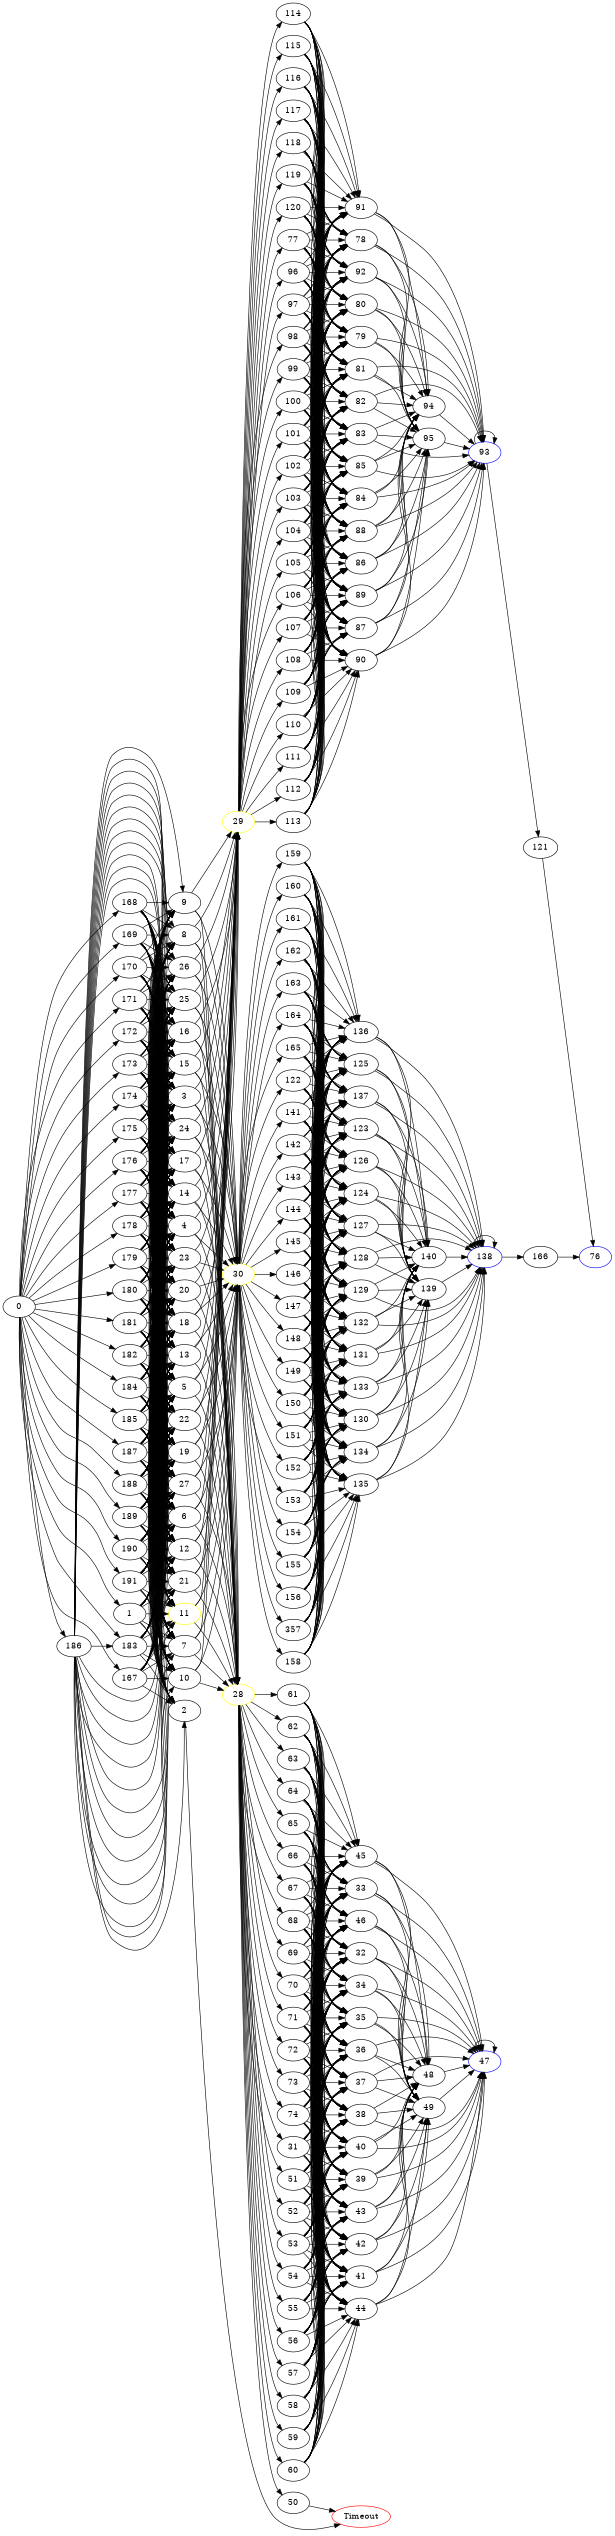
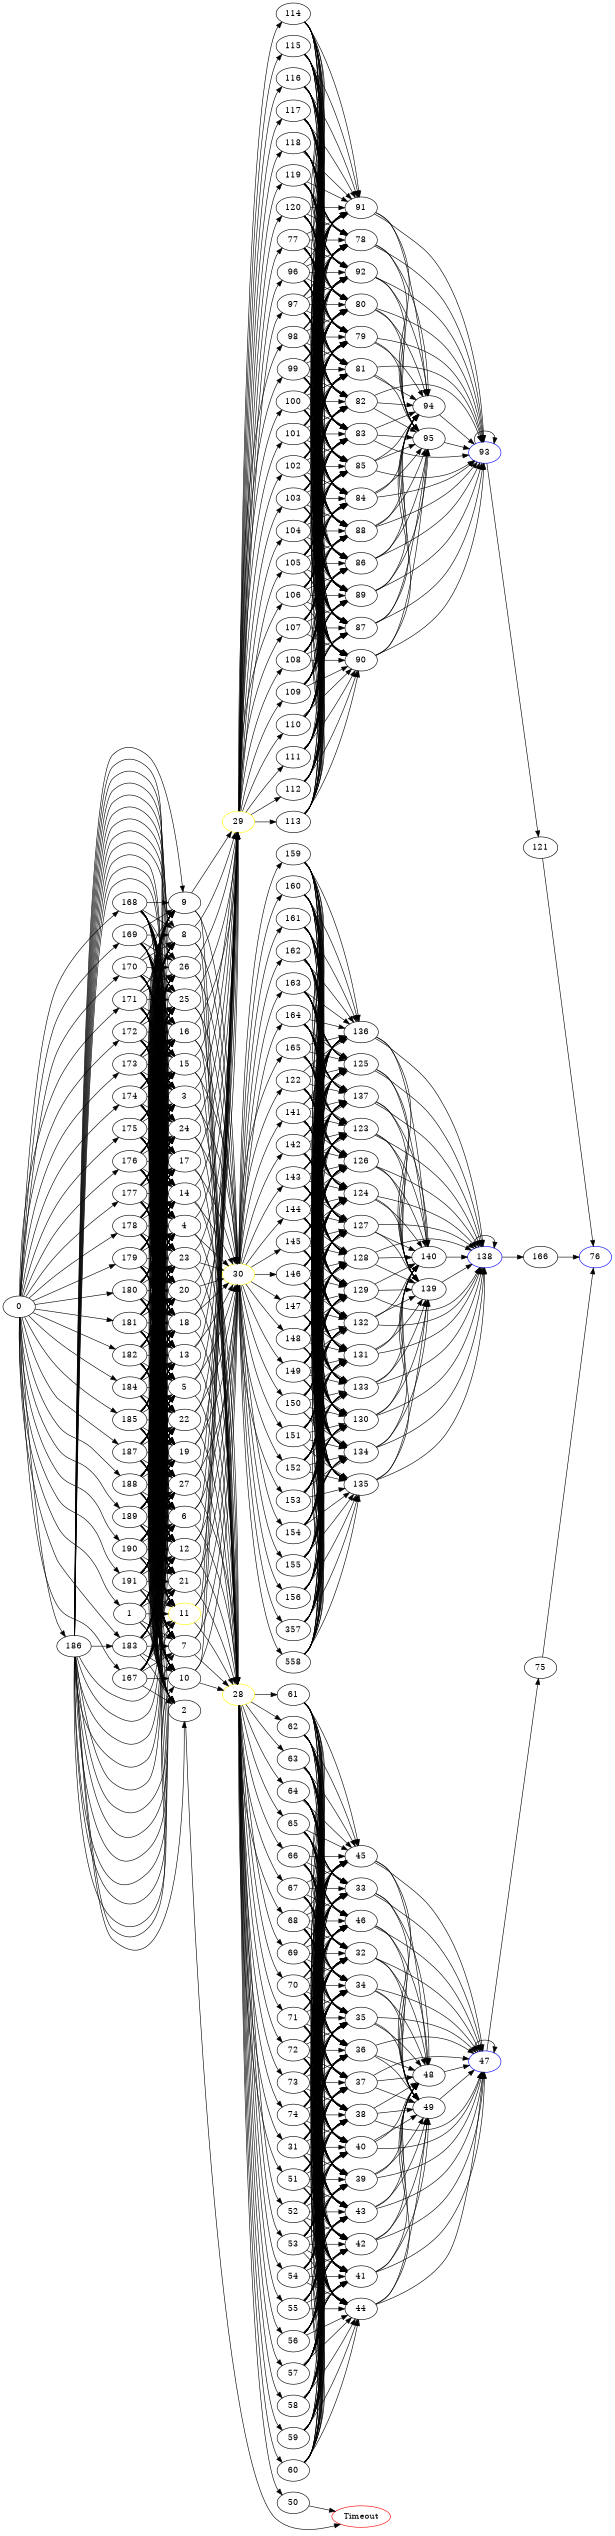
node "158": label "158" -> "558"
node "75": added
